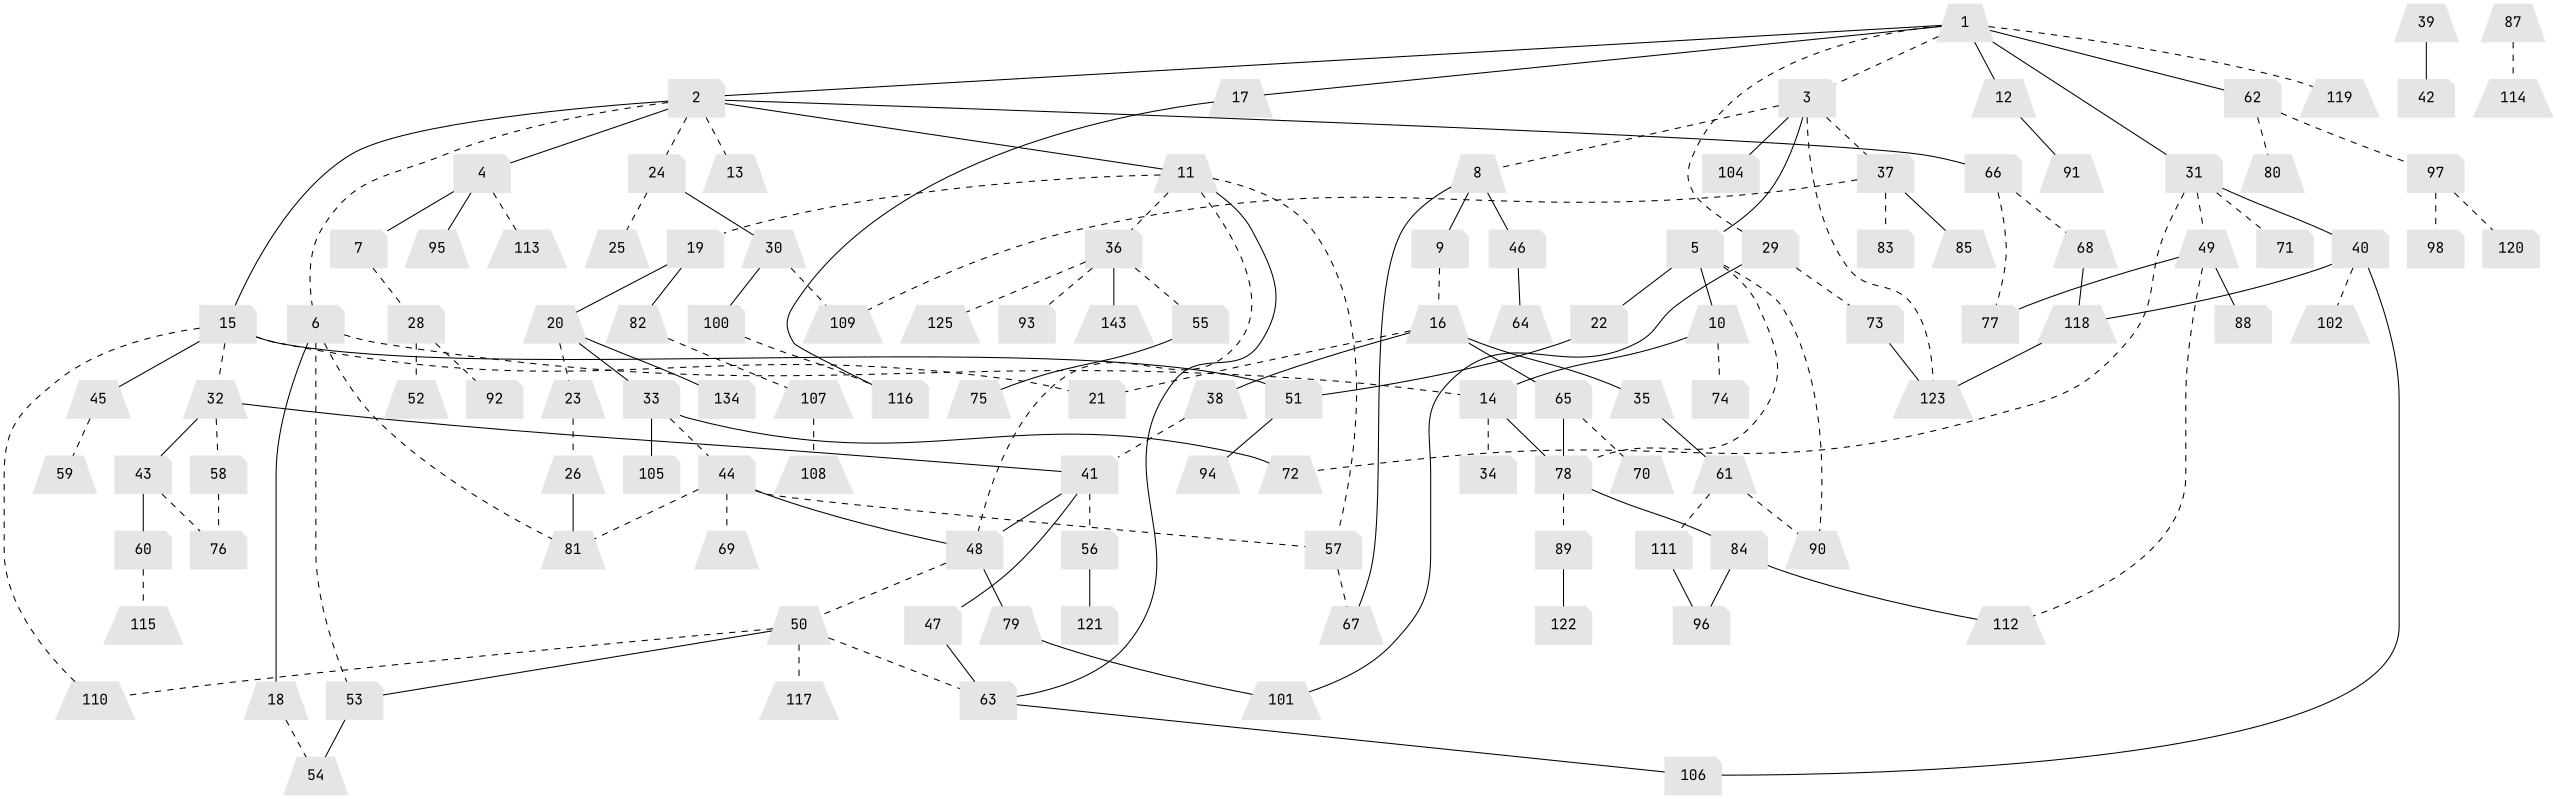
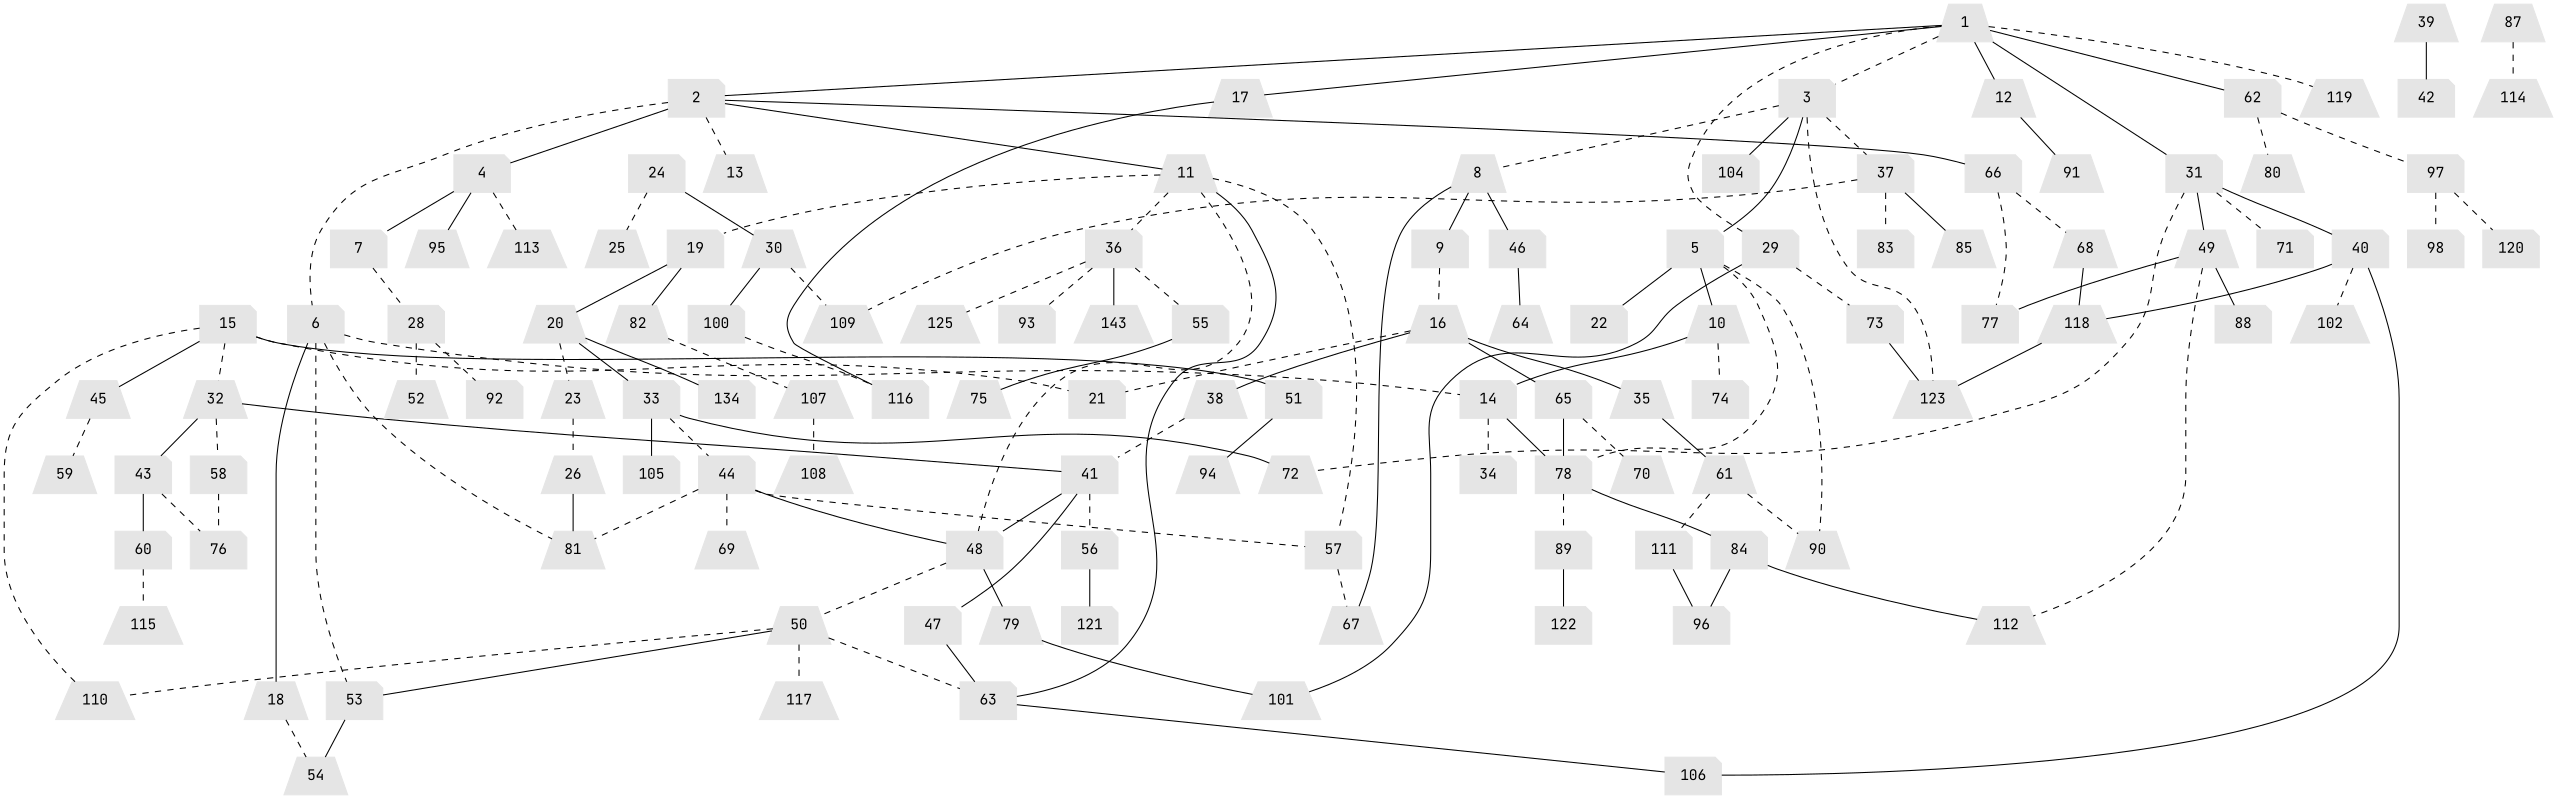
edge "2" -- "15": removed
edge "2" -- "24": removed
edge "31" -- "49": style dashed -> solid
edge "22" -- "51": removed
